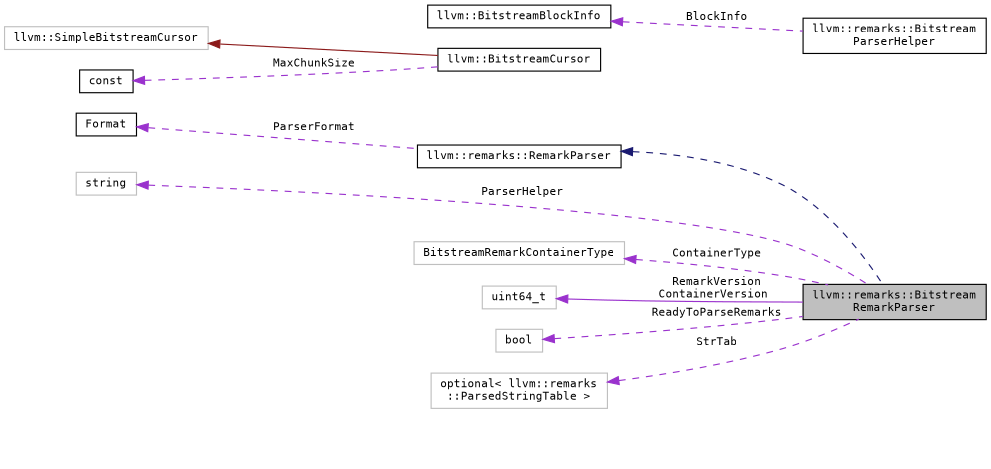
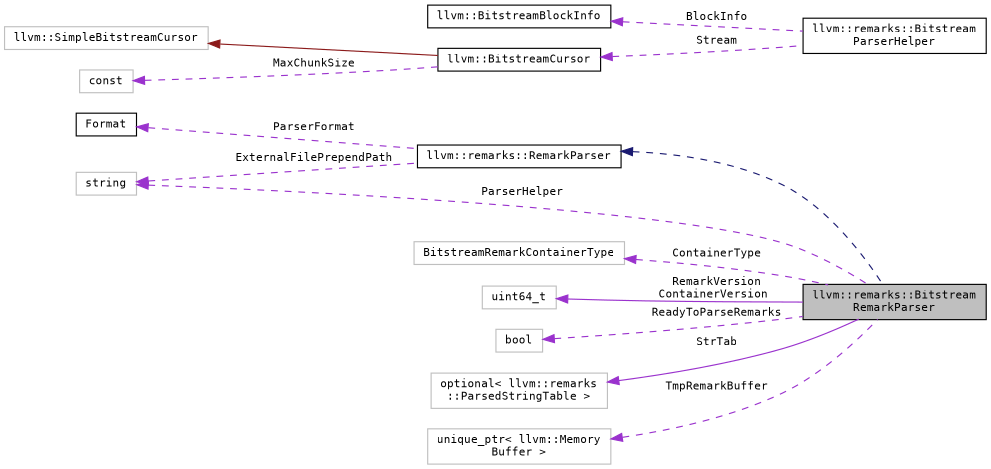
edge "llvm::remarks::Bitstream ParserHelper" -> "llvm::BitstreamCursor": added, label "Stream"
node "const": color black -> grey75
edge "llvm::remarks::RemarkParser" -> "string": added, label "ExternalFilePrependPath"
edge "llvm::remarks::Bitstream RemarkParser" -> "optional< llvm::remarks ::ParsedStringTable >": style dashed -> solid
node "unique_ptr< llvm::Memory Buffer >": added
